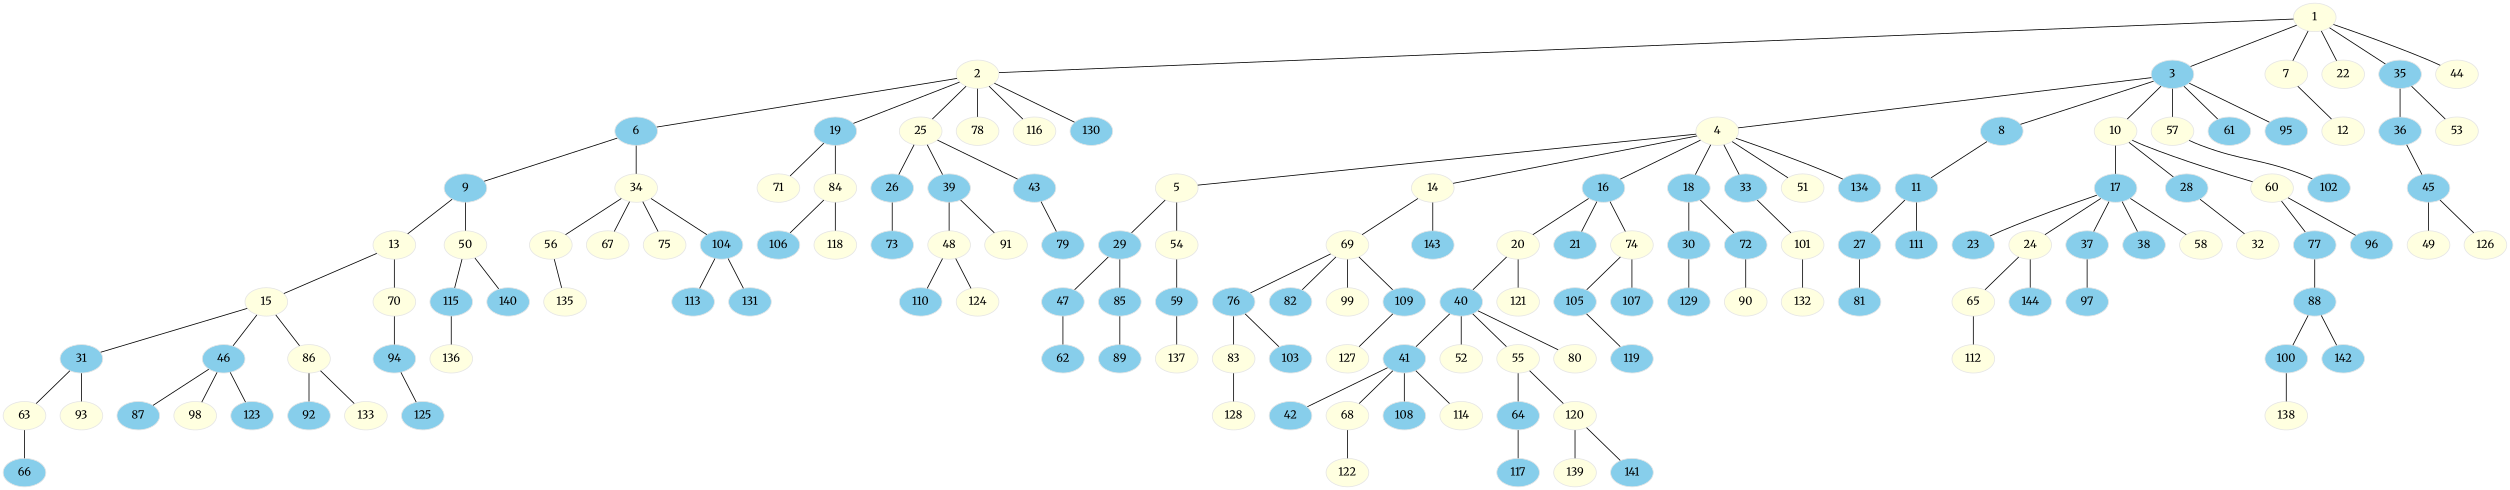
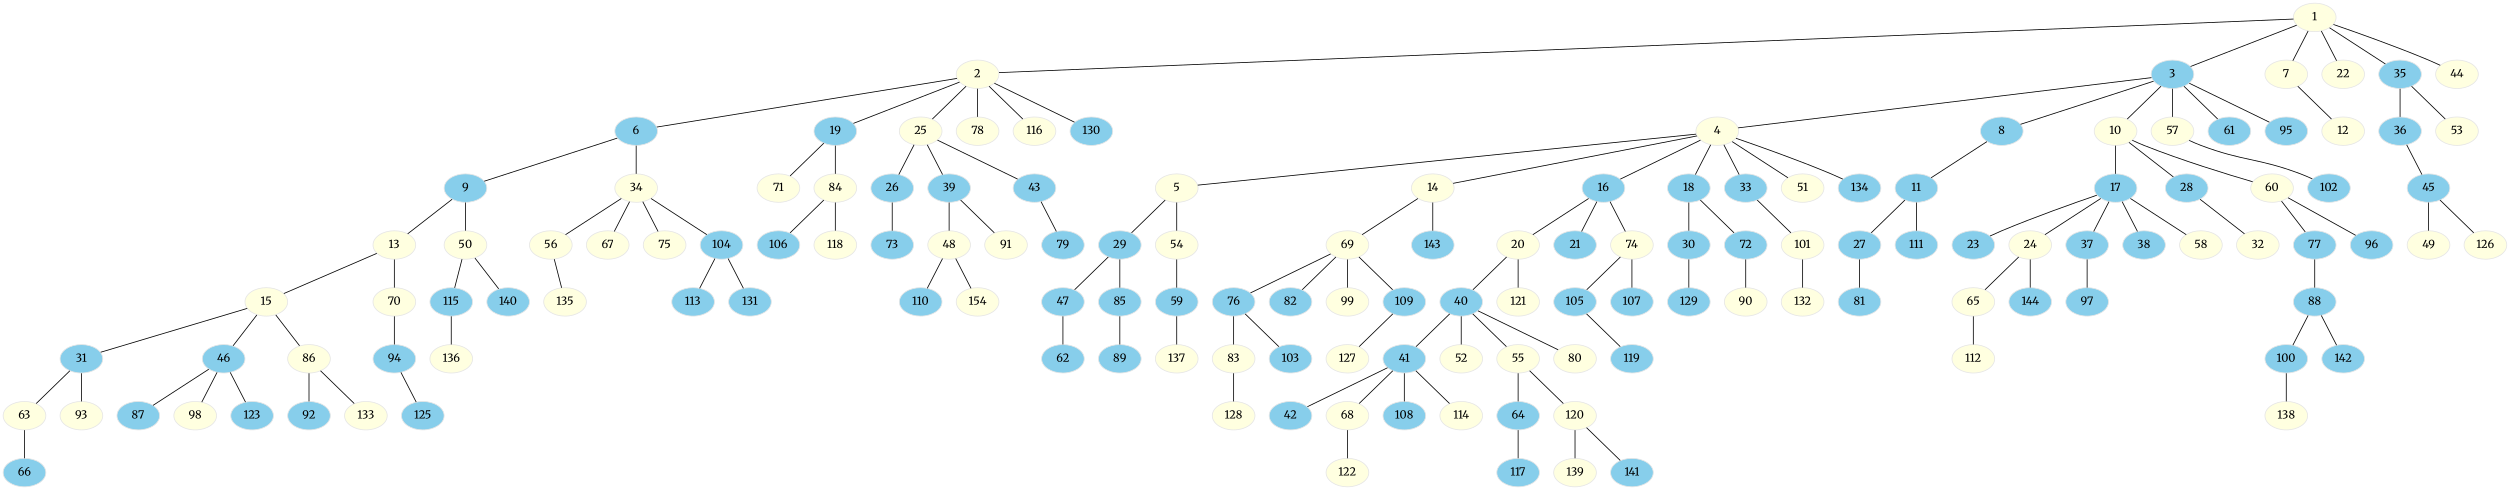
node "124": label "124" -> "154"
